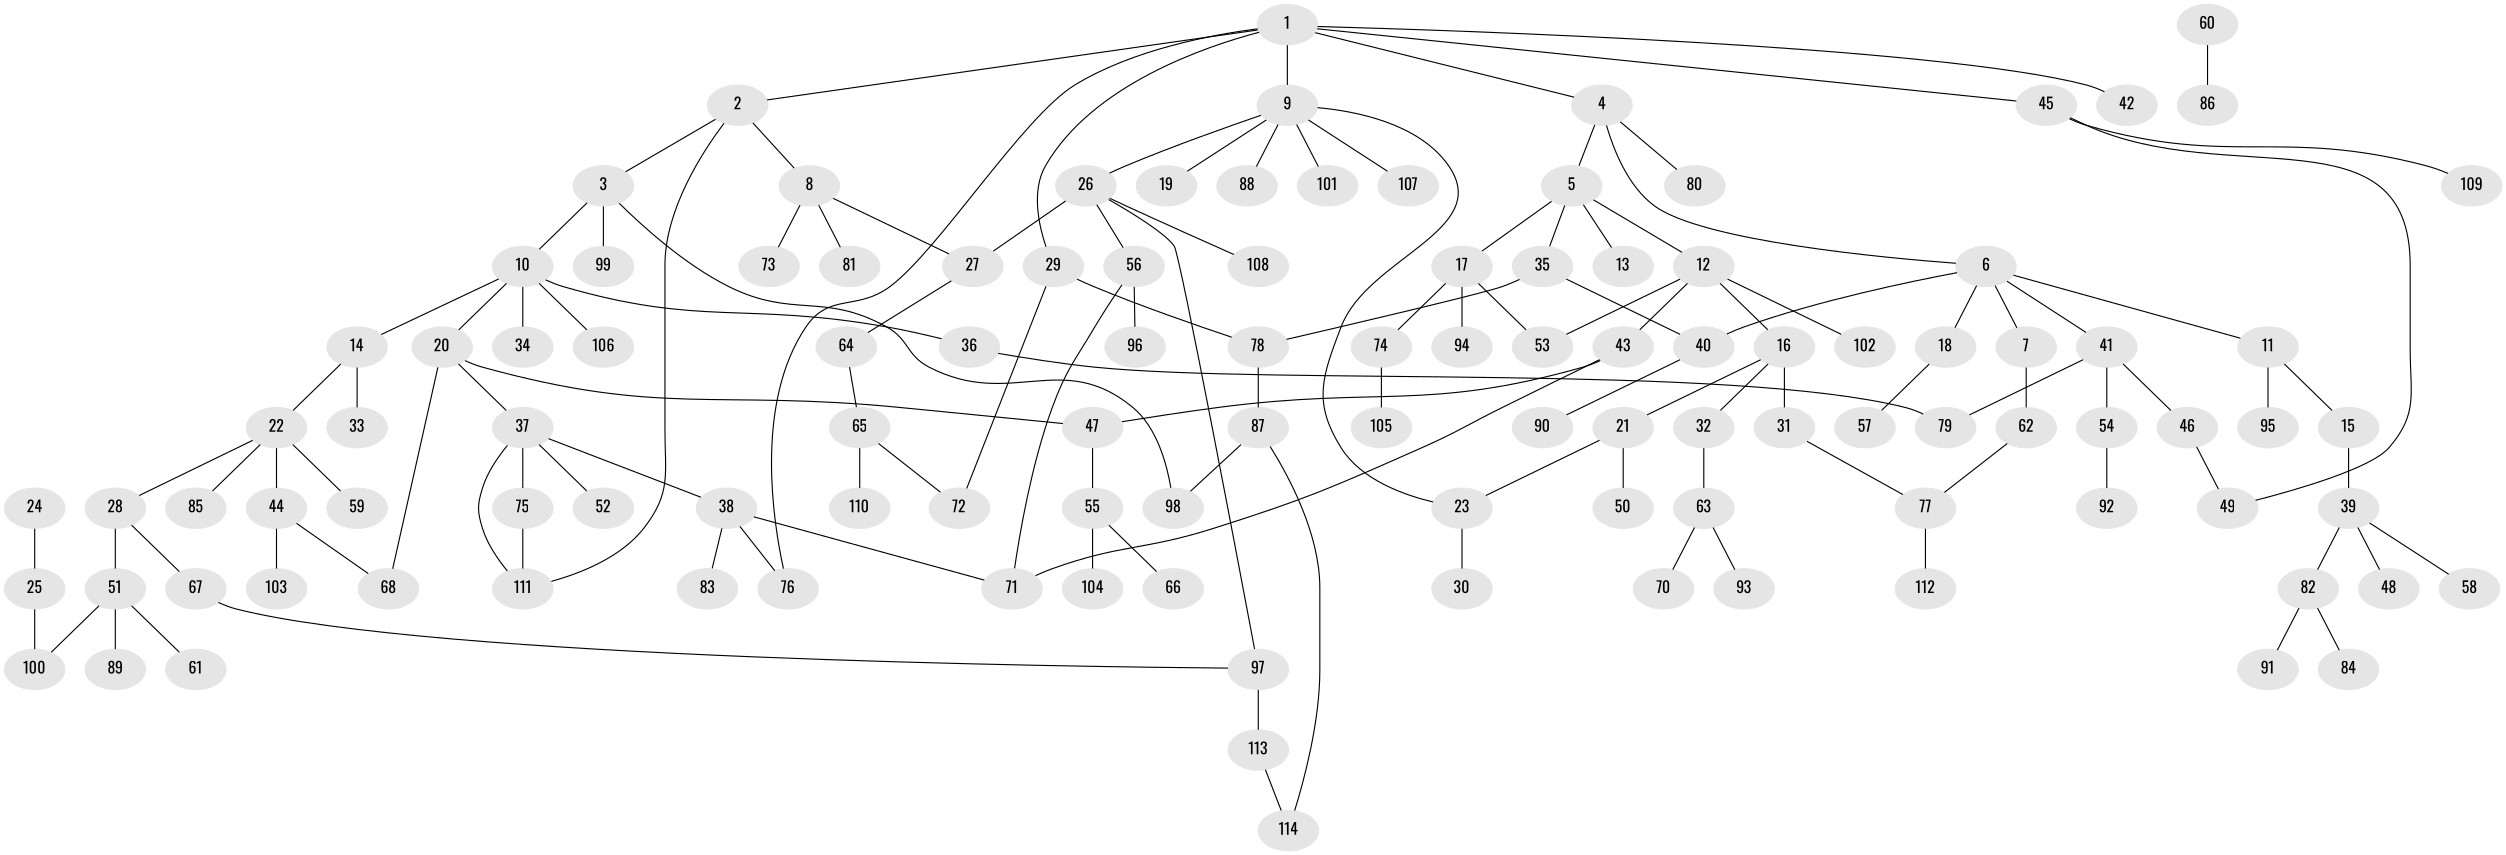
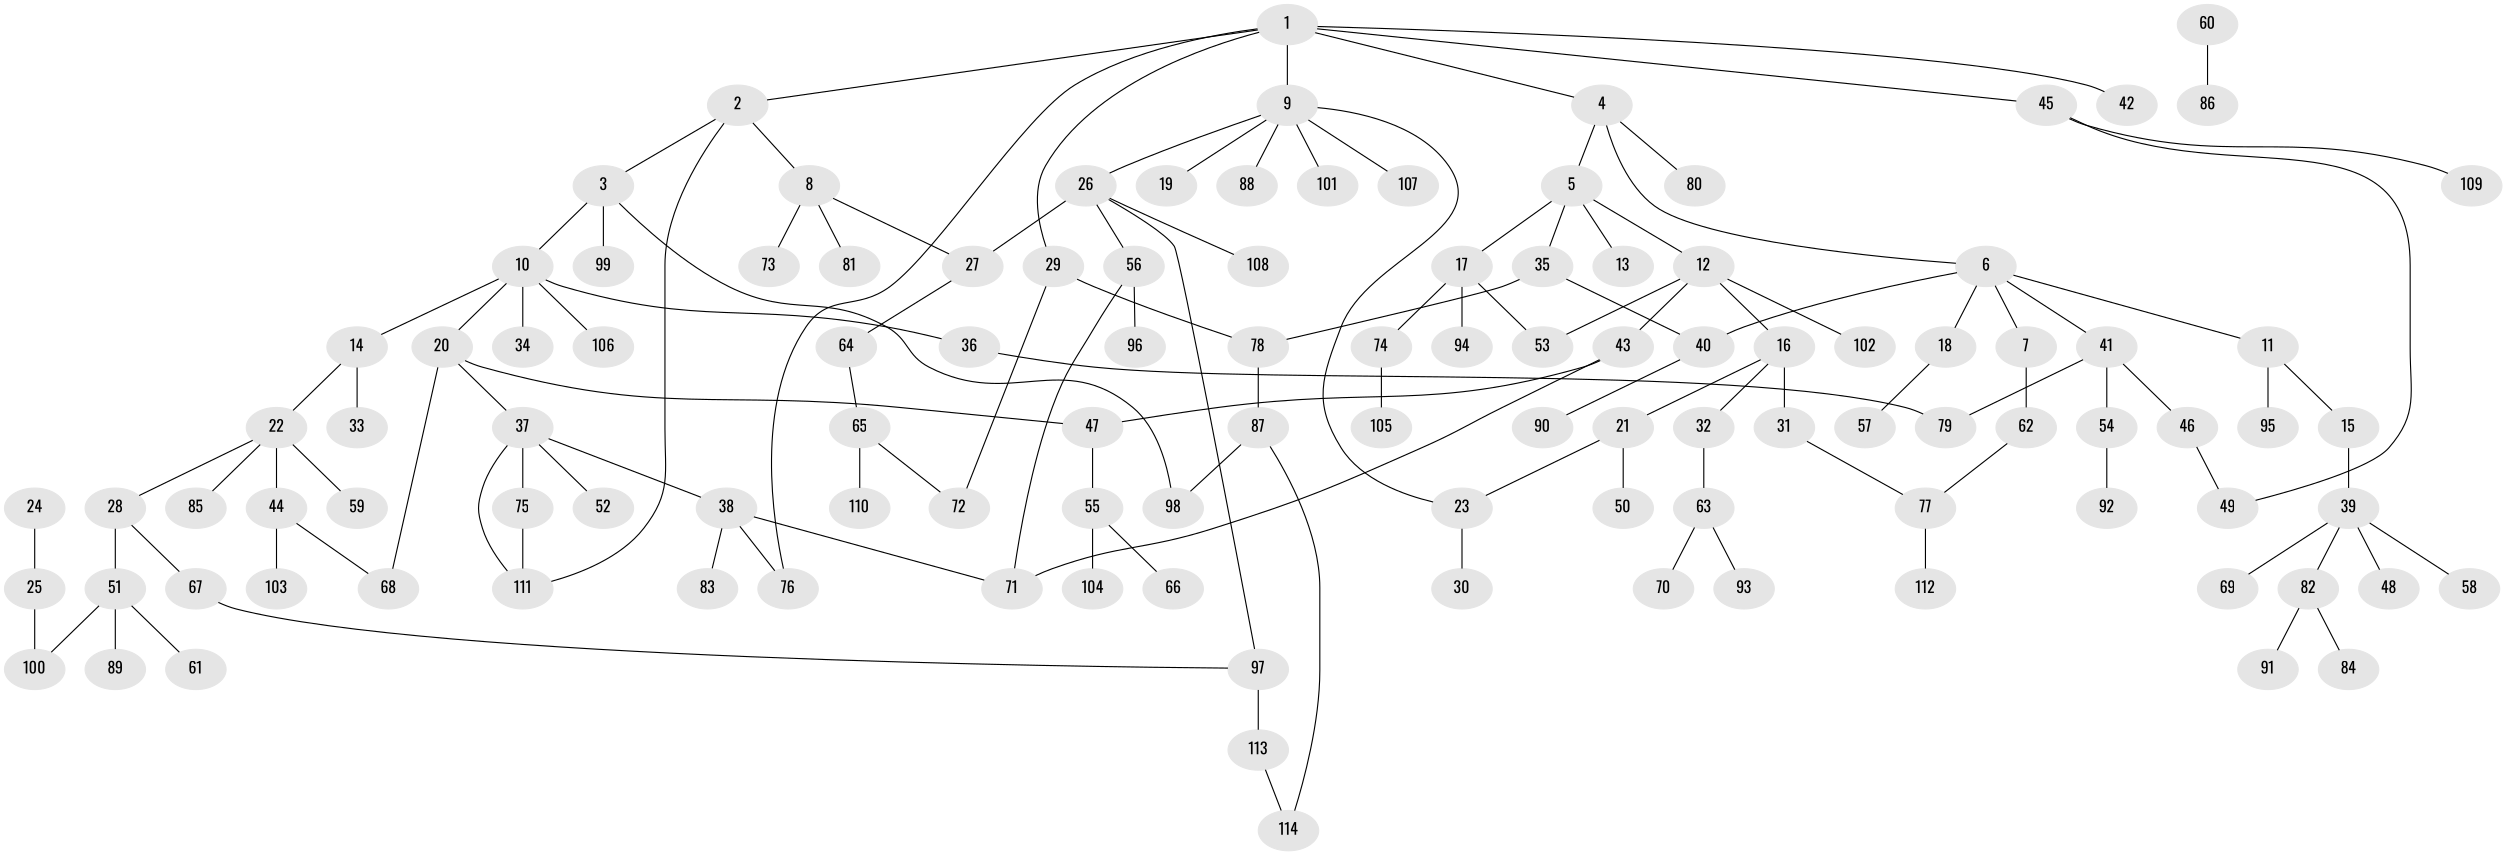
node "69": added
